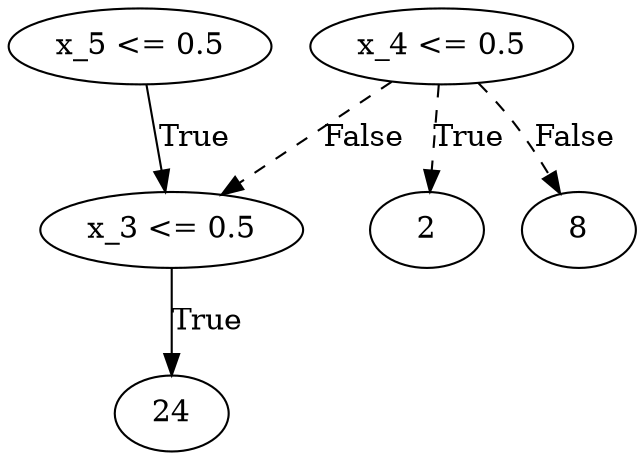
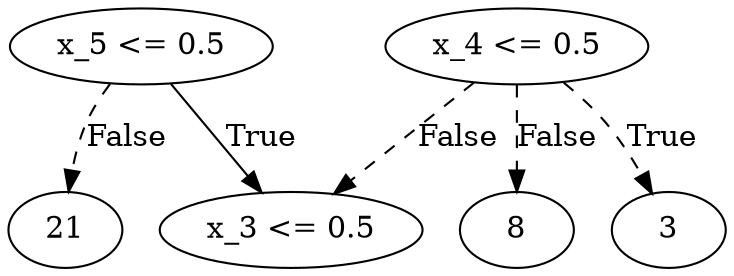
node "21": added
node "2": label "2" -> "3"
node "24": removed
